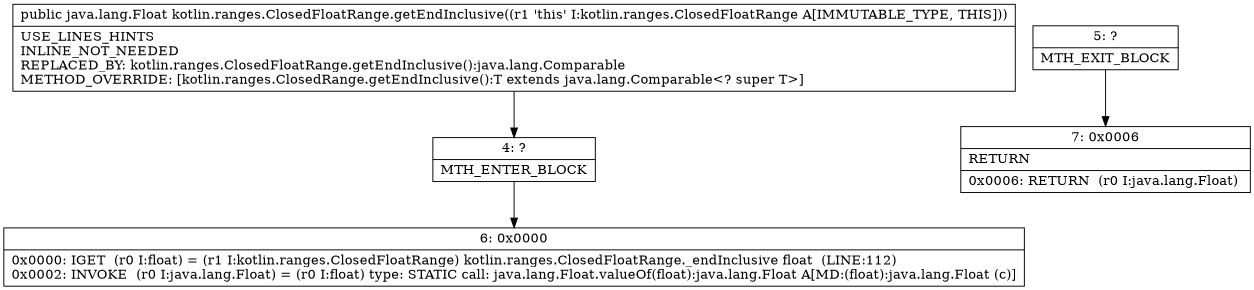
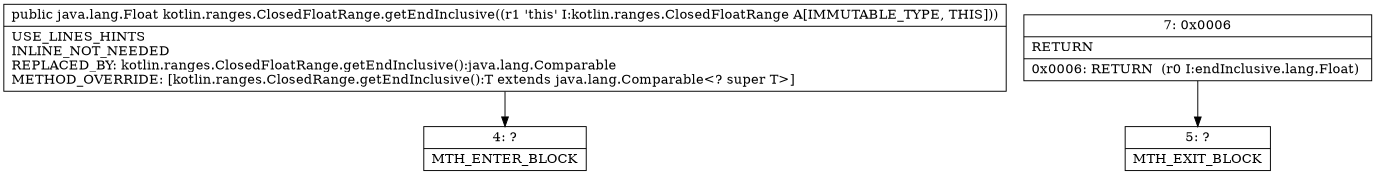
edge "5: ?" -> "7: 0x0006": reversed
node "7: 0x0006": text "0x0006: RETURN  (r0 I:java.lang.Float)" -> "0x0006: RETURN  (r0 I:endInclusive.lang.Float)"
node "6: 0x0000": removed
